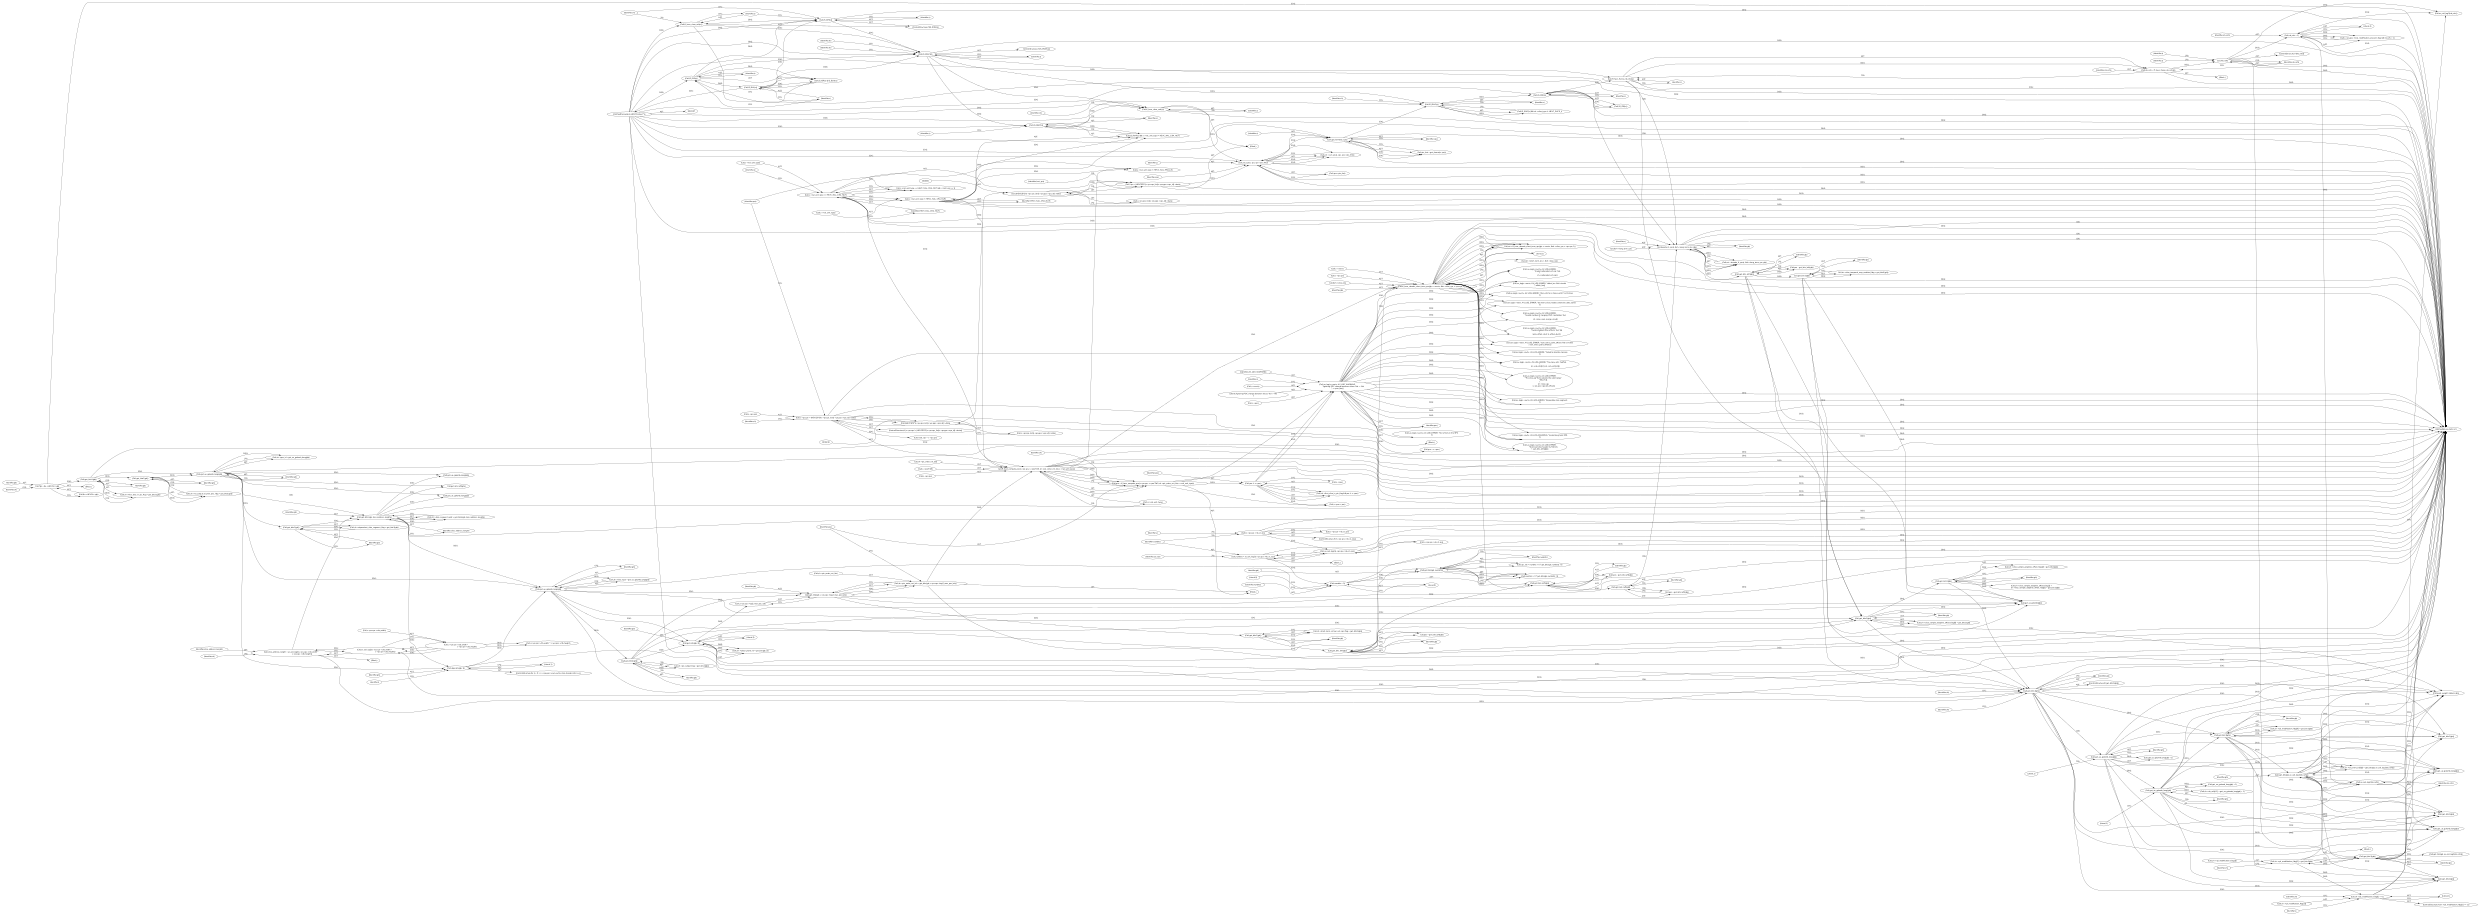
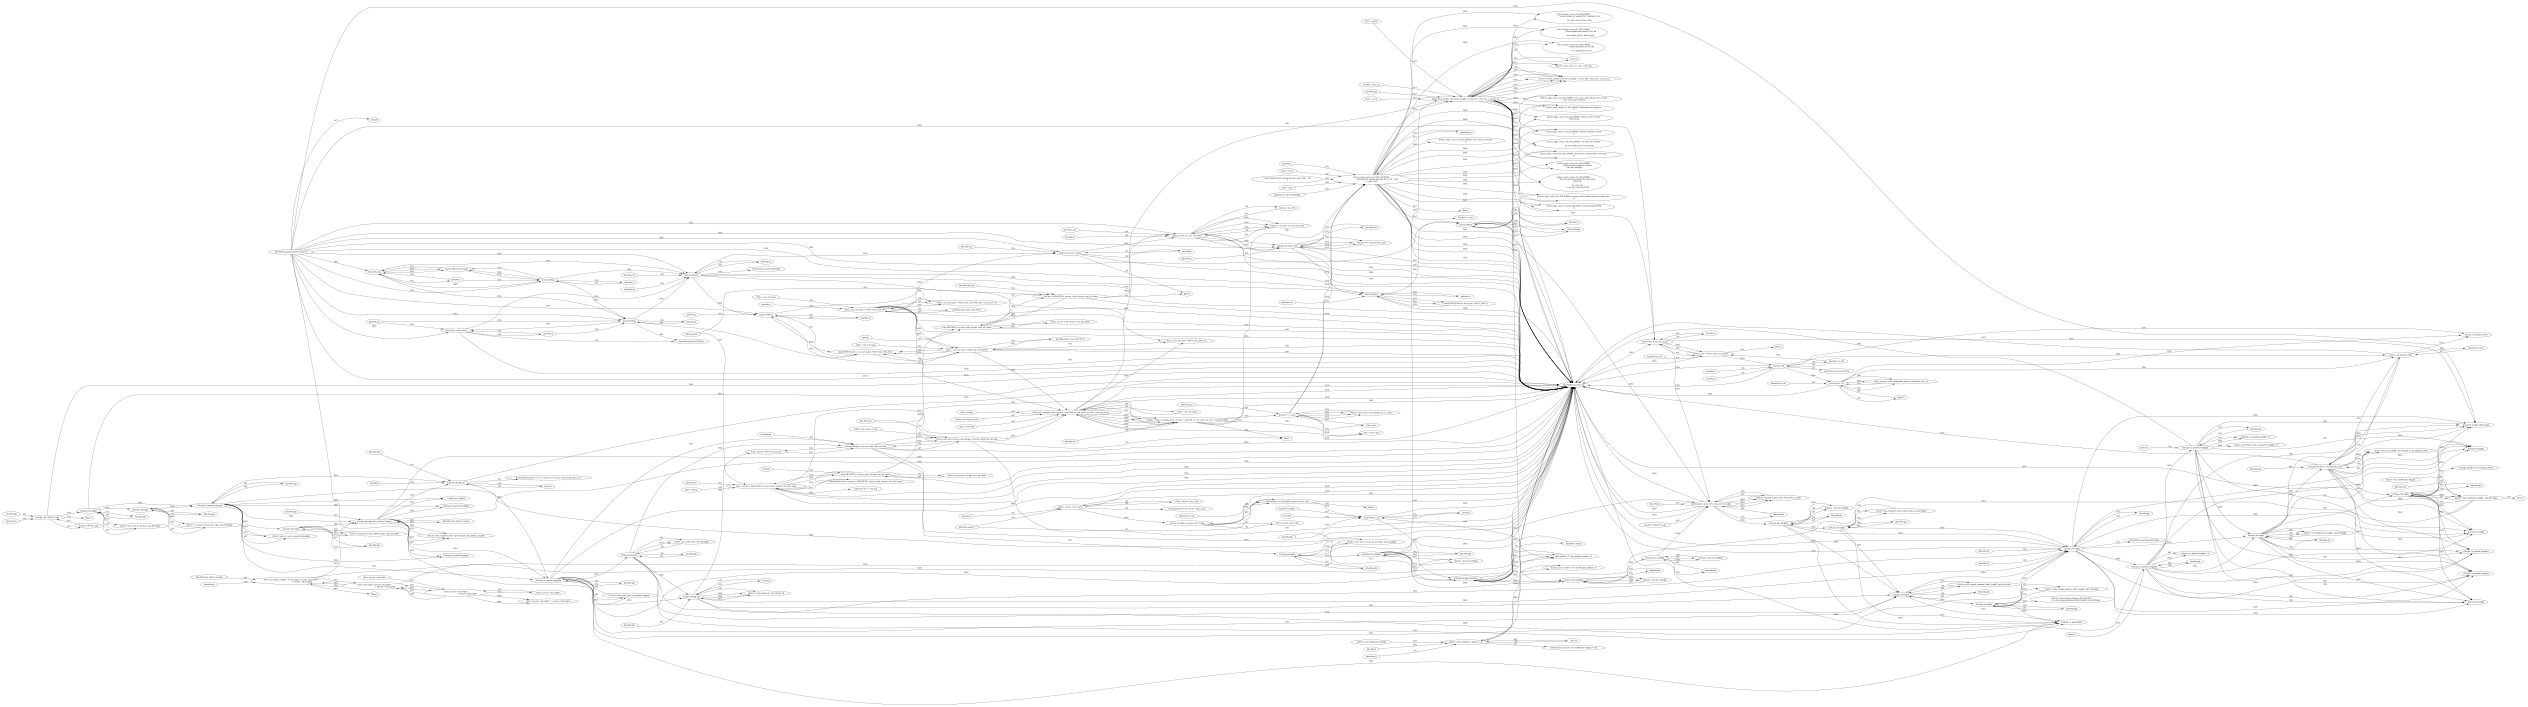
edge "(Call,ff_hevc_frame_nb_refs(s))" -> "(MethodReturn,static int)": reversed
edge "(Call,IS_BLA(s))" -> "(MethodParameterIn,HEVCContext *s)": reversed
edge "(Call,IS_IRAP(s) && s->nal_unit_type != HEVC_NAL_CRA_NUT)" -> "(Call,s->nal_unit_type != HEVC_NAL_CRA_NUT)": added, label "CFG:"
edge "(Call,numbits = av_ceil_log2(s->ps.sps->nb_st_rps))" -> "(Call,av_ceil_log2(s->ps.sps->nb_st_rps))": removed, label "CFG:"
node "(Call,s->ps.sps->ctb_height)": added
